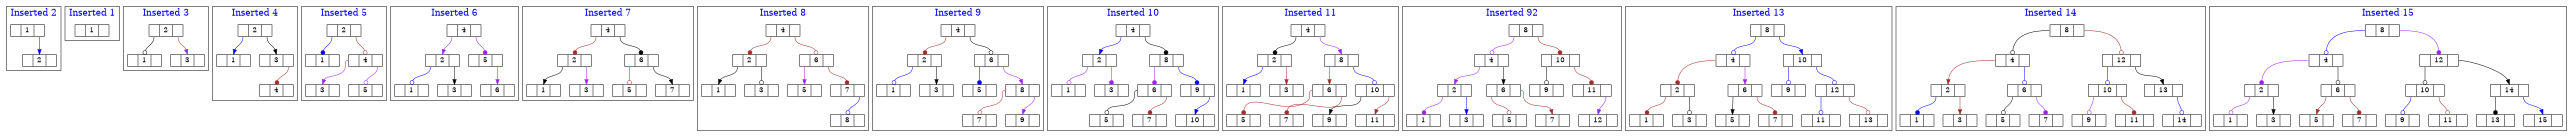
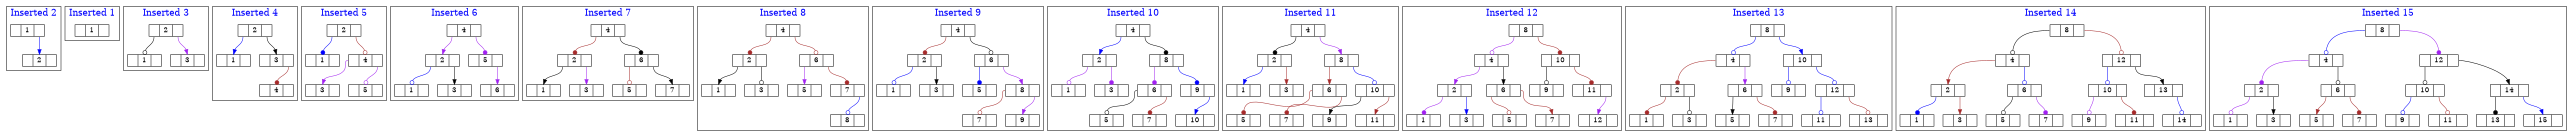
cluster "Inserted 92": label "Inserted 92" -> "Inserted 12"
